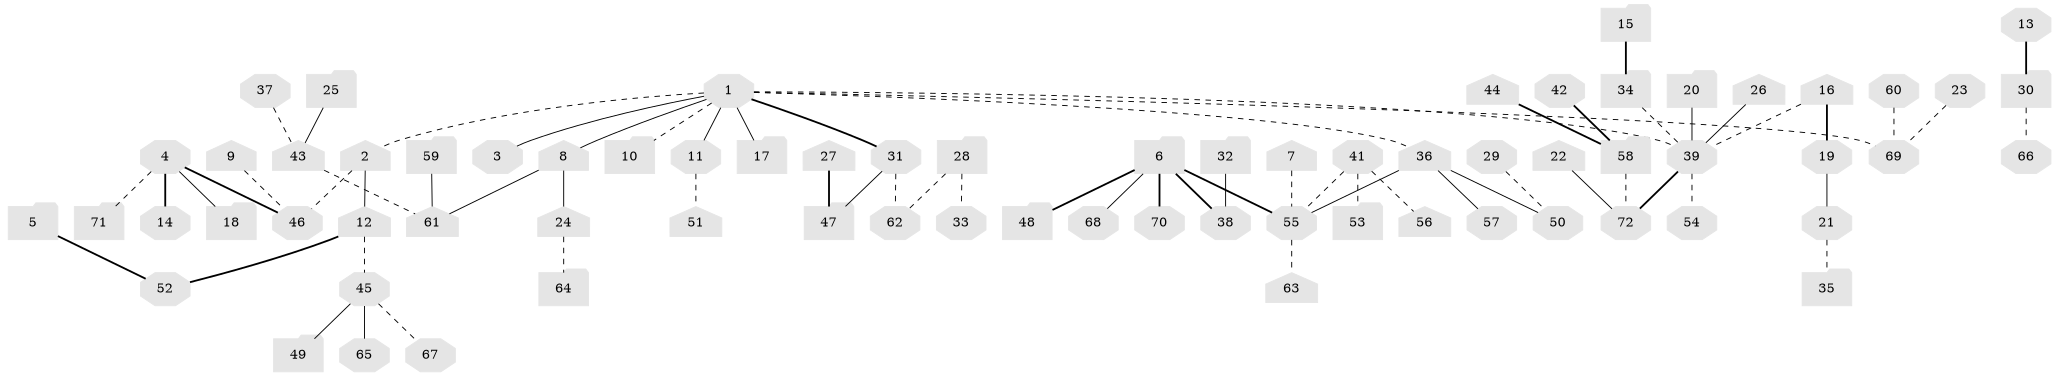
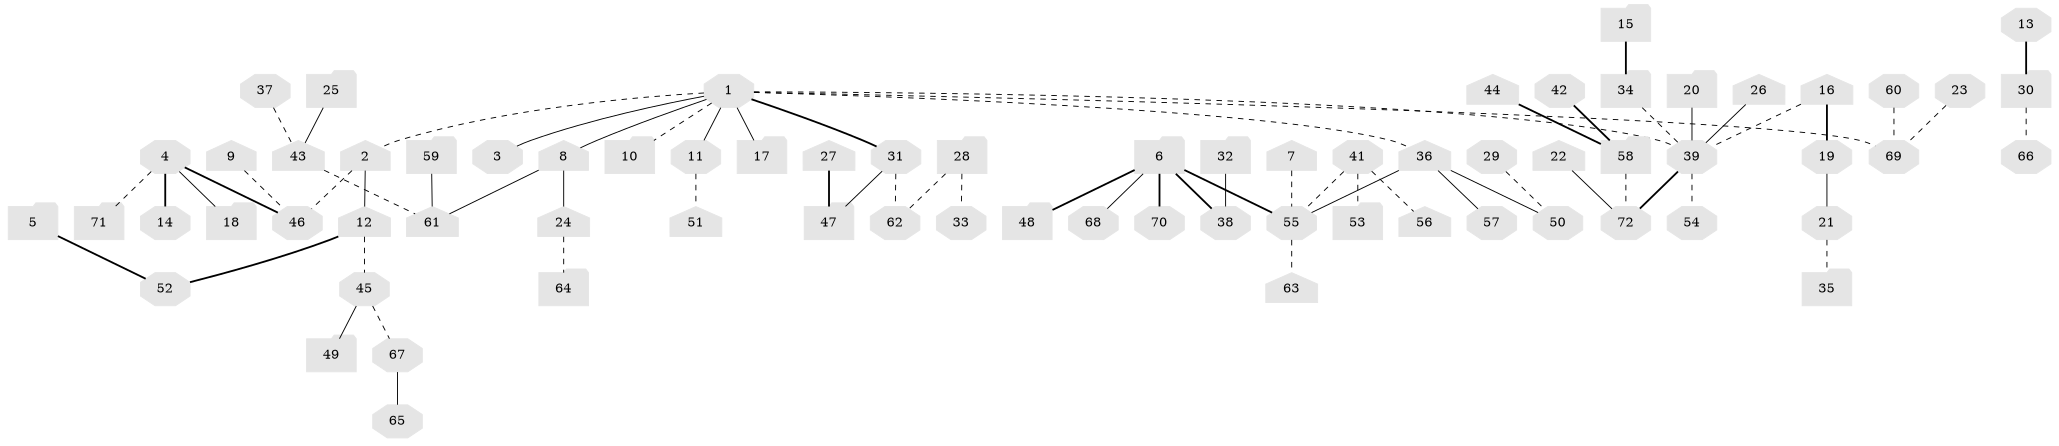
edge "45" -- "65": now "67" -- "65"
